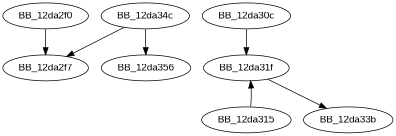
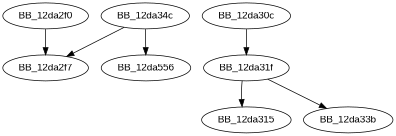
node "BB_12da356": label "BB_12da356" -> "BB_12da556"
edge "BB_12da315" -> "BB_12da31f": reversed
